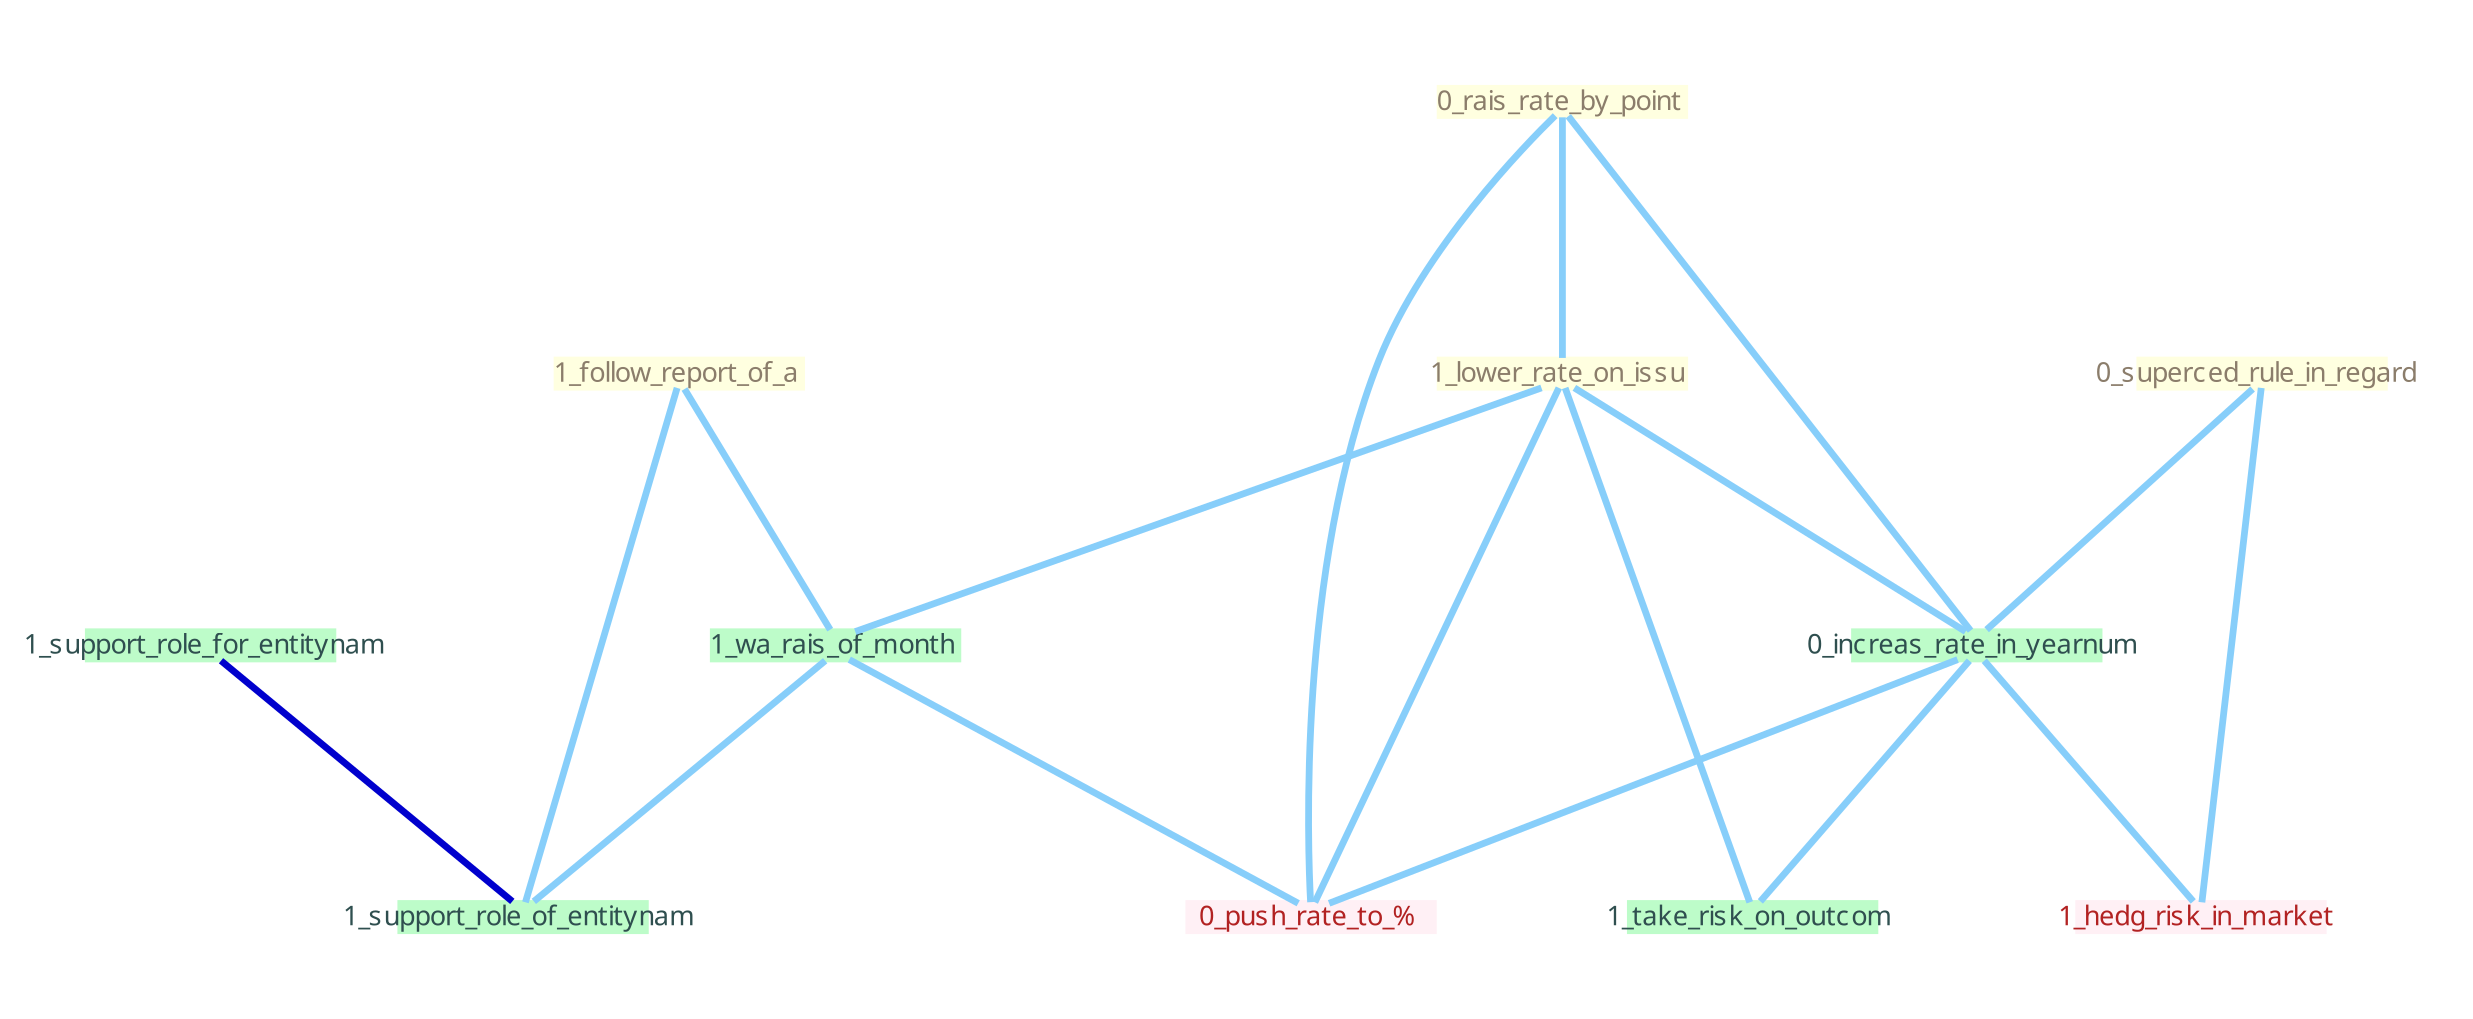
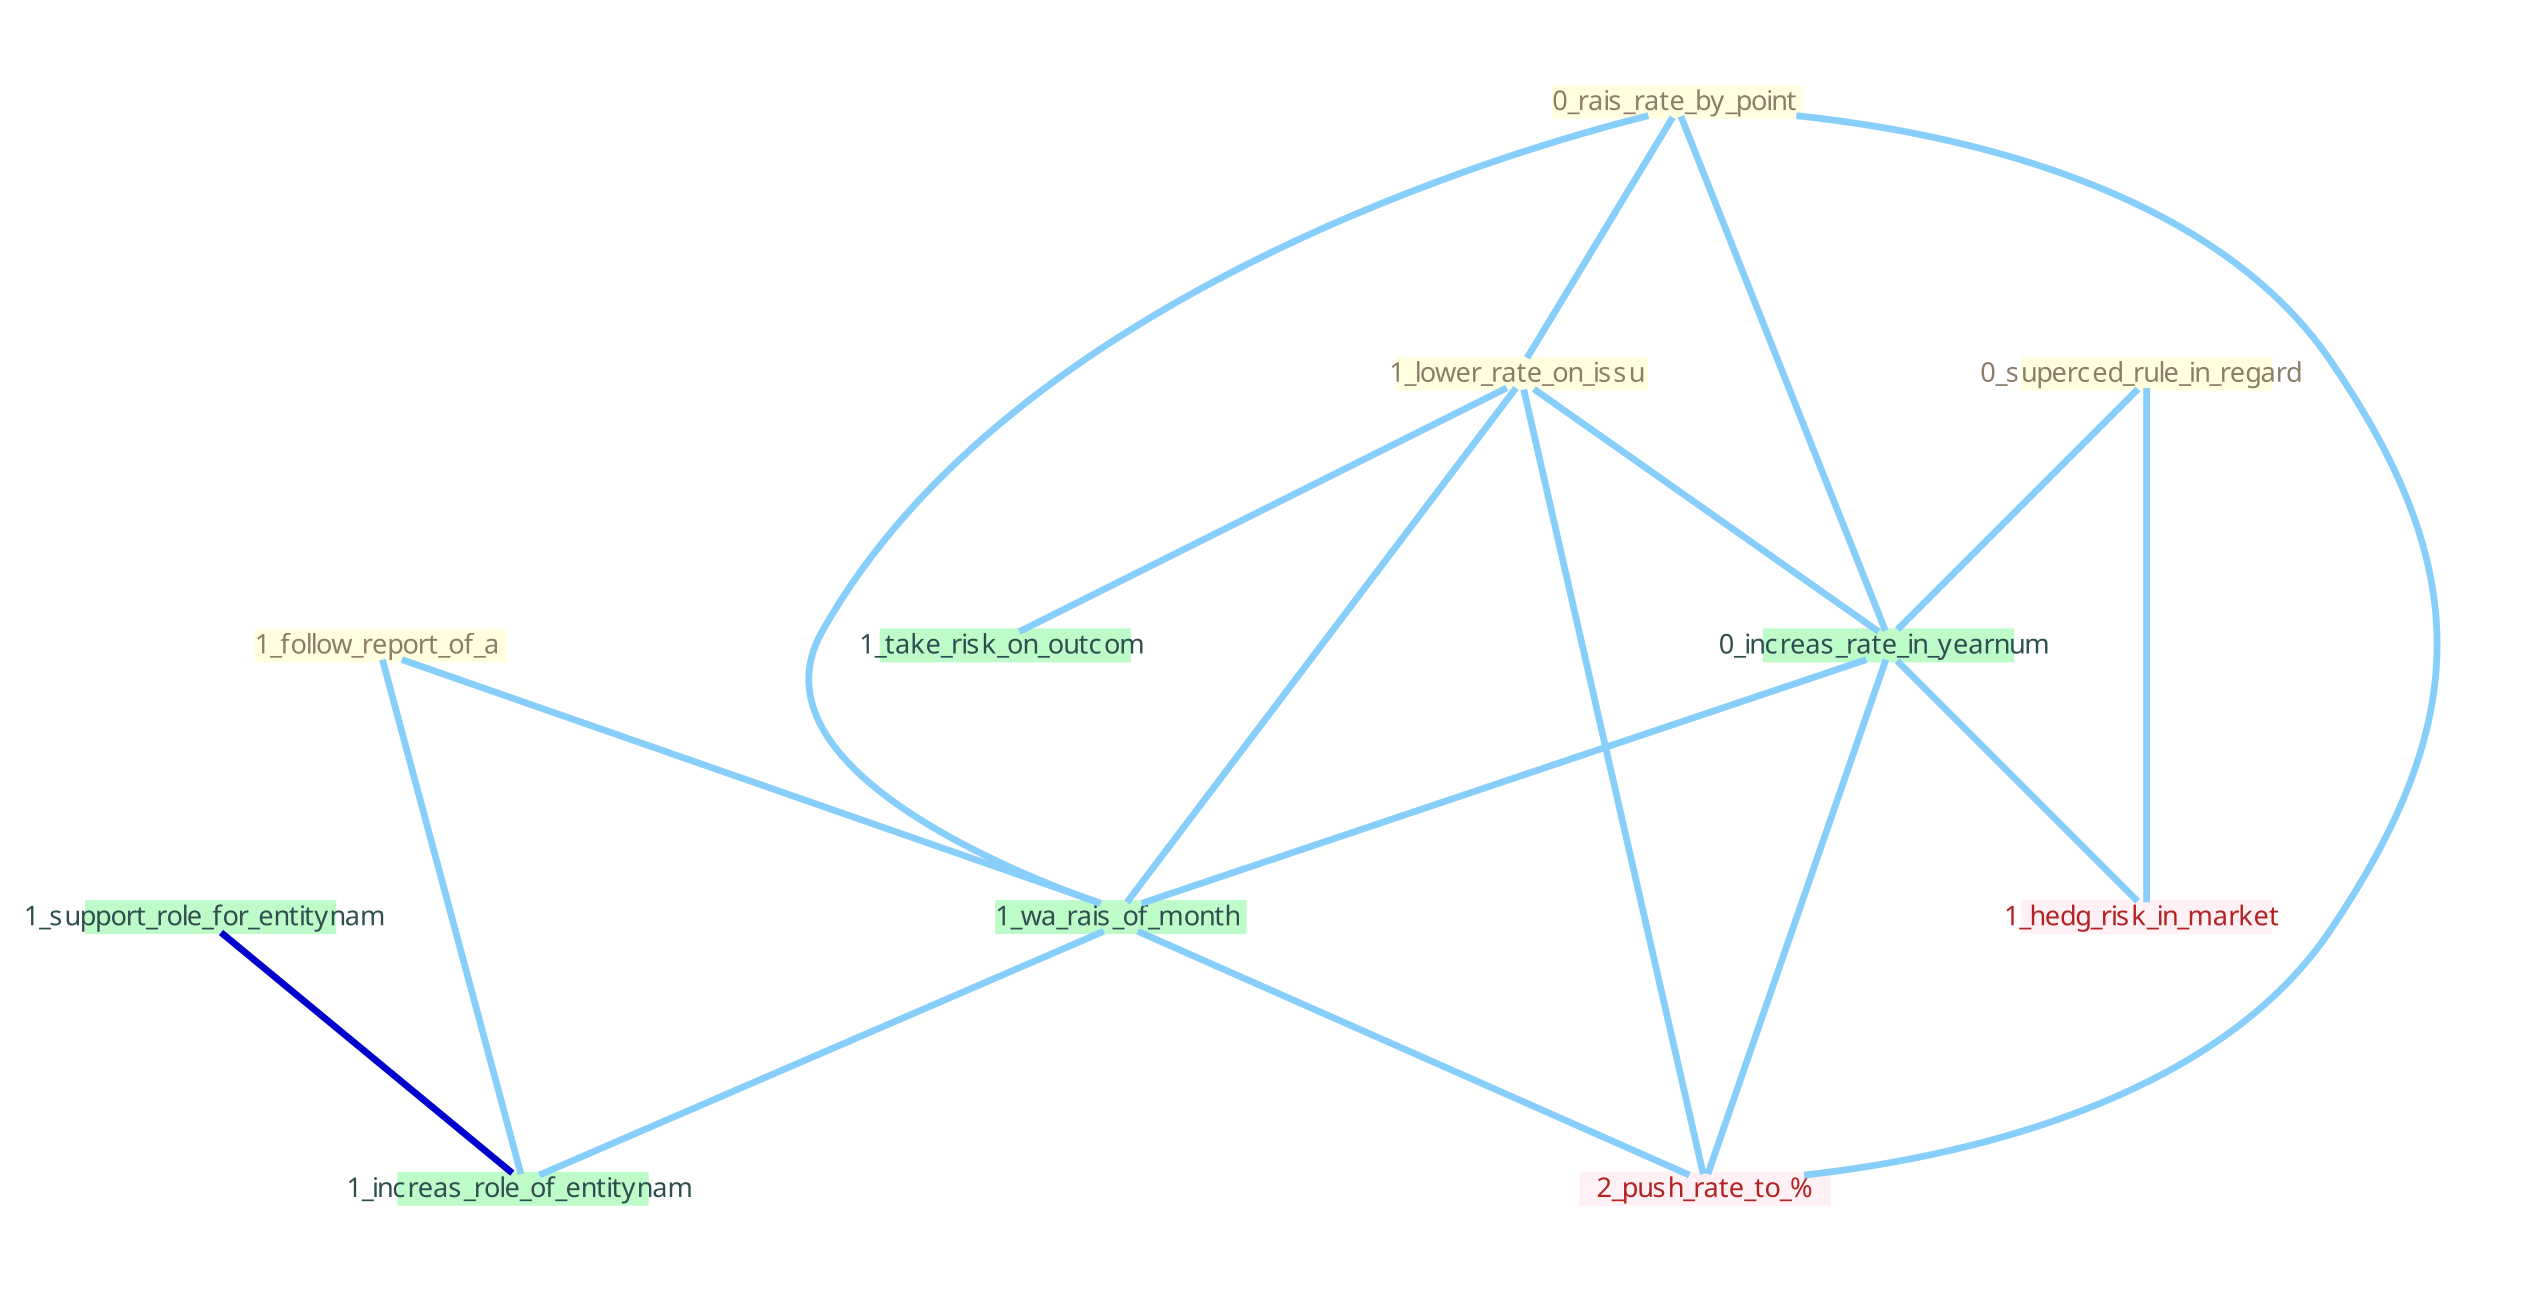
edge "0_rais_rate_by_point" -- "1_wa_rais_of_month": added
edge "0_increas_rate_in_yearnum" -- "1_take_risk_on_outcom": now "0_increas_rate_in_yearnum" -- "1_wa_rais_of_month"
node "1_support_role_of_entitynam": label "1_support_role_of_entitynam" -> "1_increas_role_of_entitynam"
node "0_push_rate_to_%": label "0_push_rate_to_%" -> "2_push_rate_to_%"
